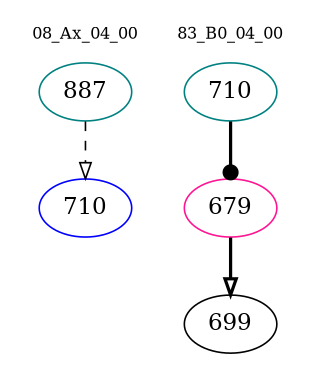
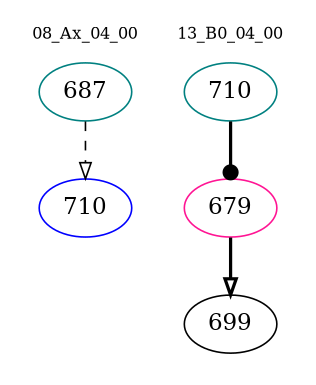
cluster "83_B0_04_00": label "83_B0_04_00" -> "13_B0_04_00"
node "887": label "887" -> "687"
